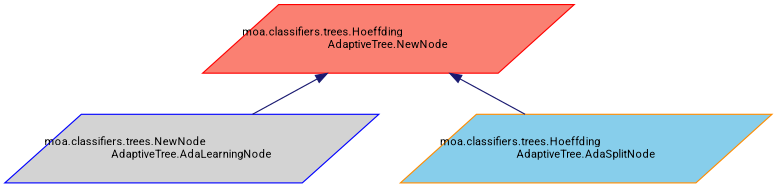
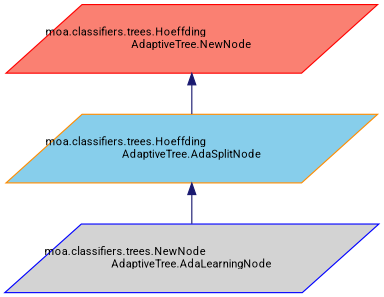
edge "moa.classifiers.trees.NewNode AdaptiveTree.AdaLearningNode" -> "moa.classifiers.trees.Hoeffding AdaptiveTree.NewNode": now "moa.classifiers.trees.NewNode AdaptiveTree.AdaLearningNode" -> "moa.classifiers.trees.Hoeffding AdaptiveTree.AdaSplitNode"
